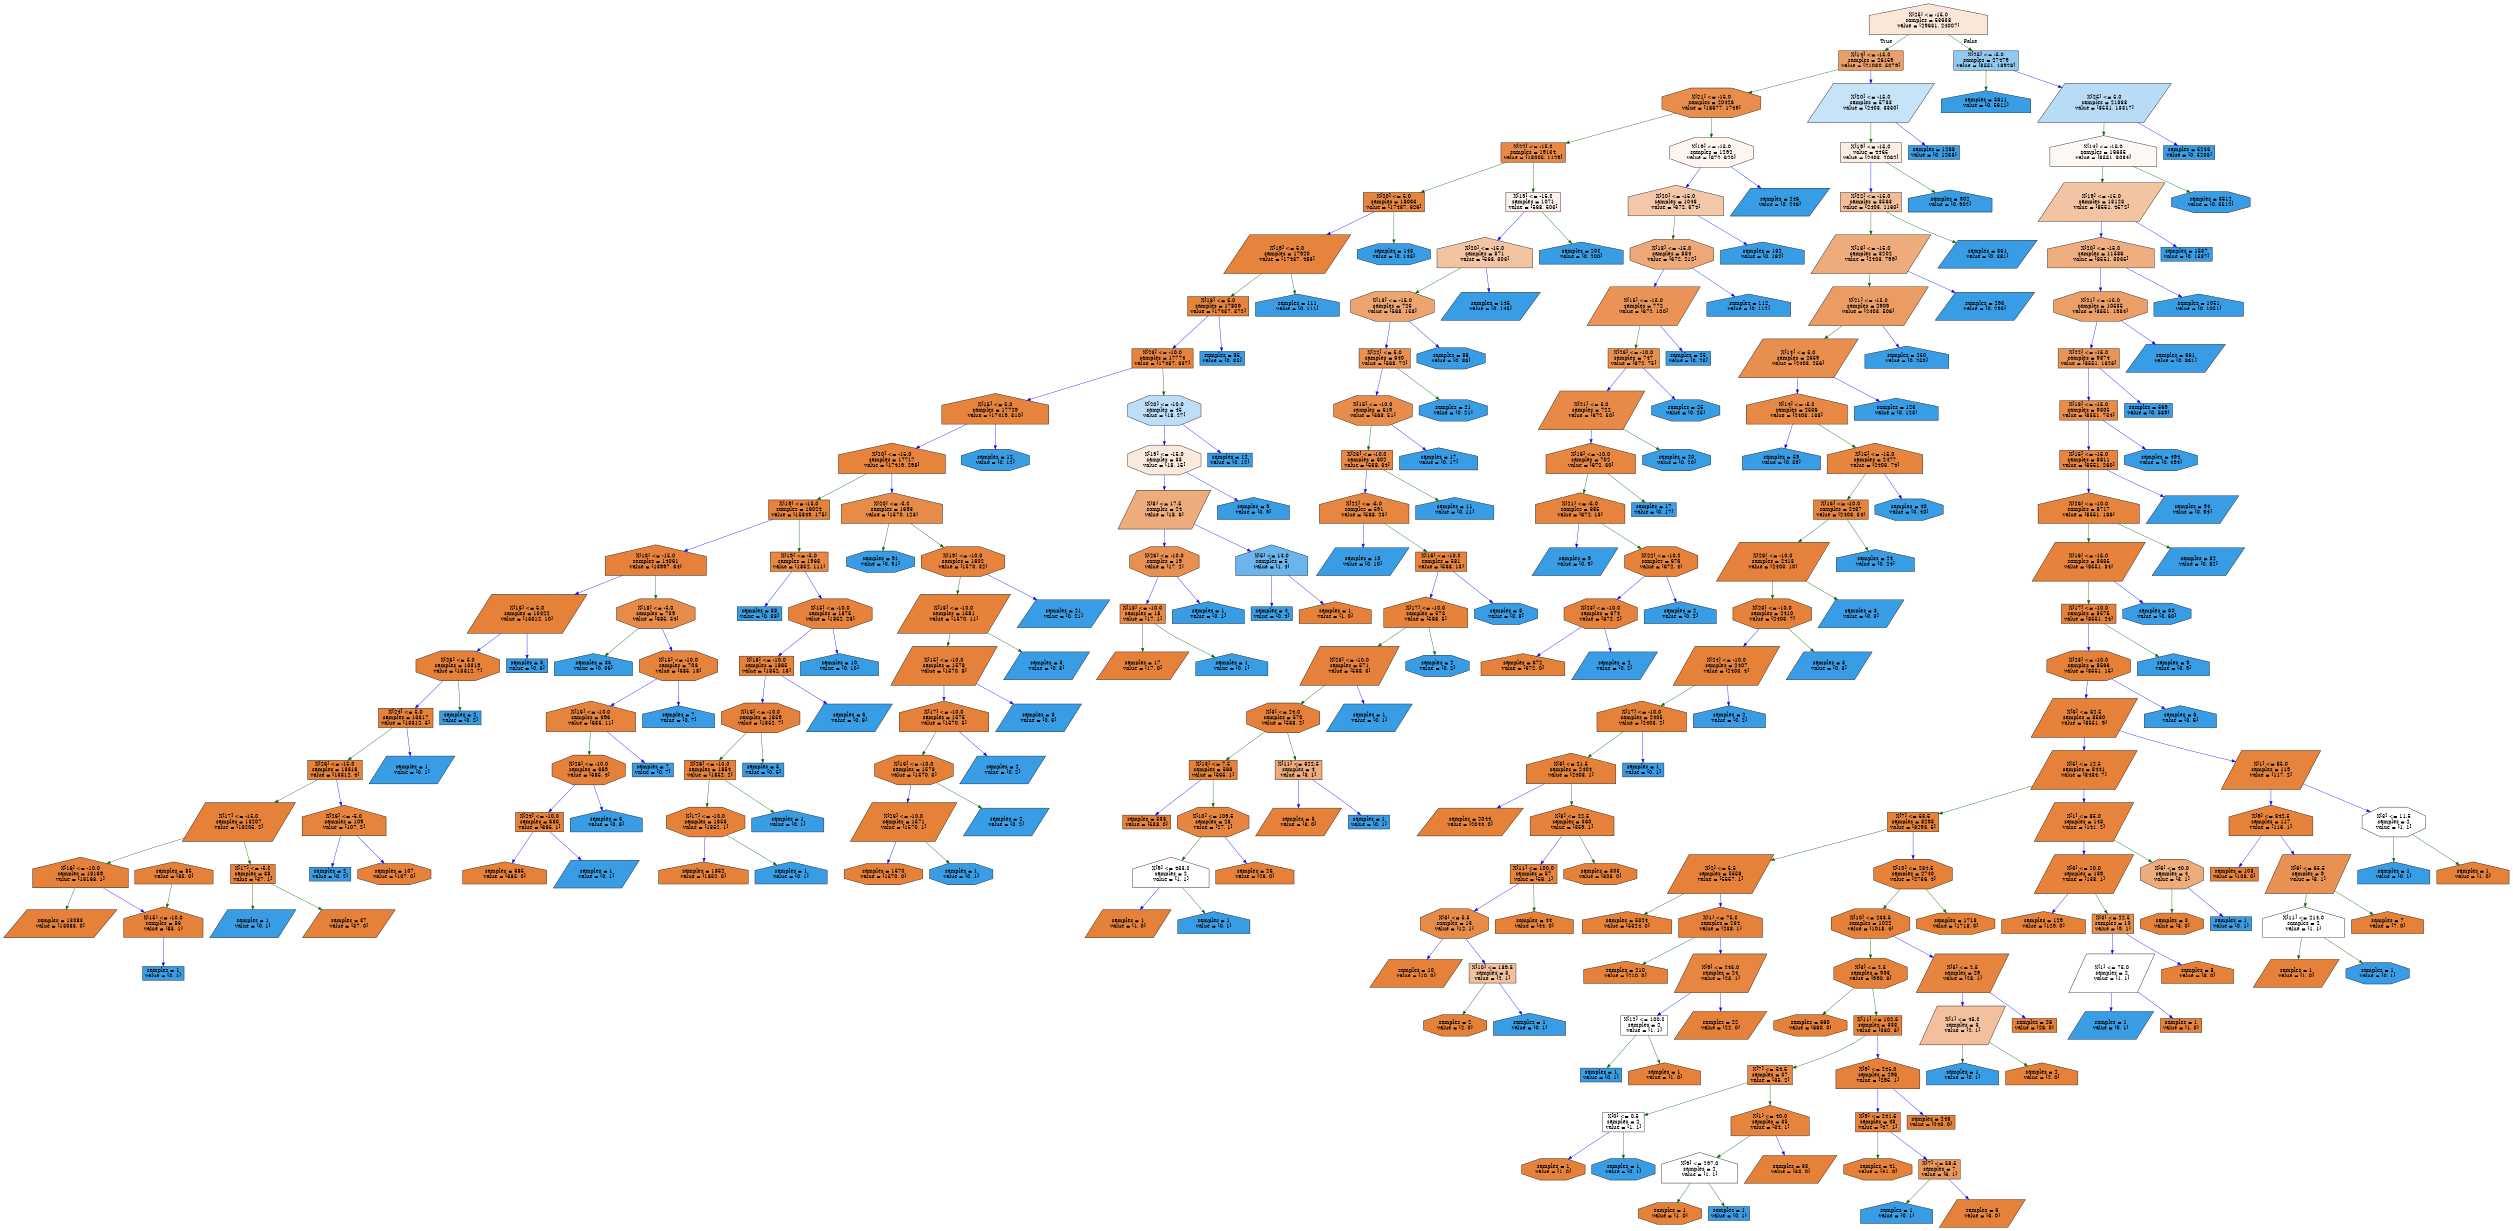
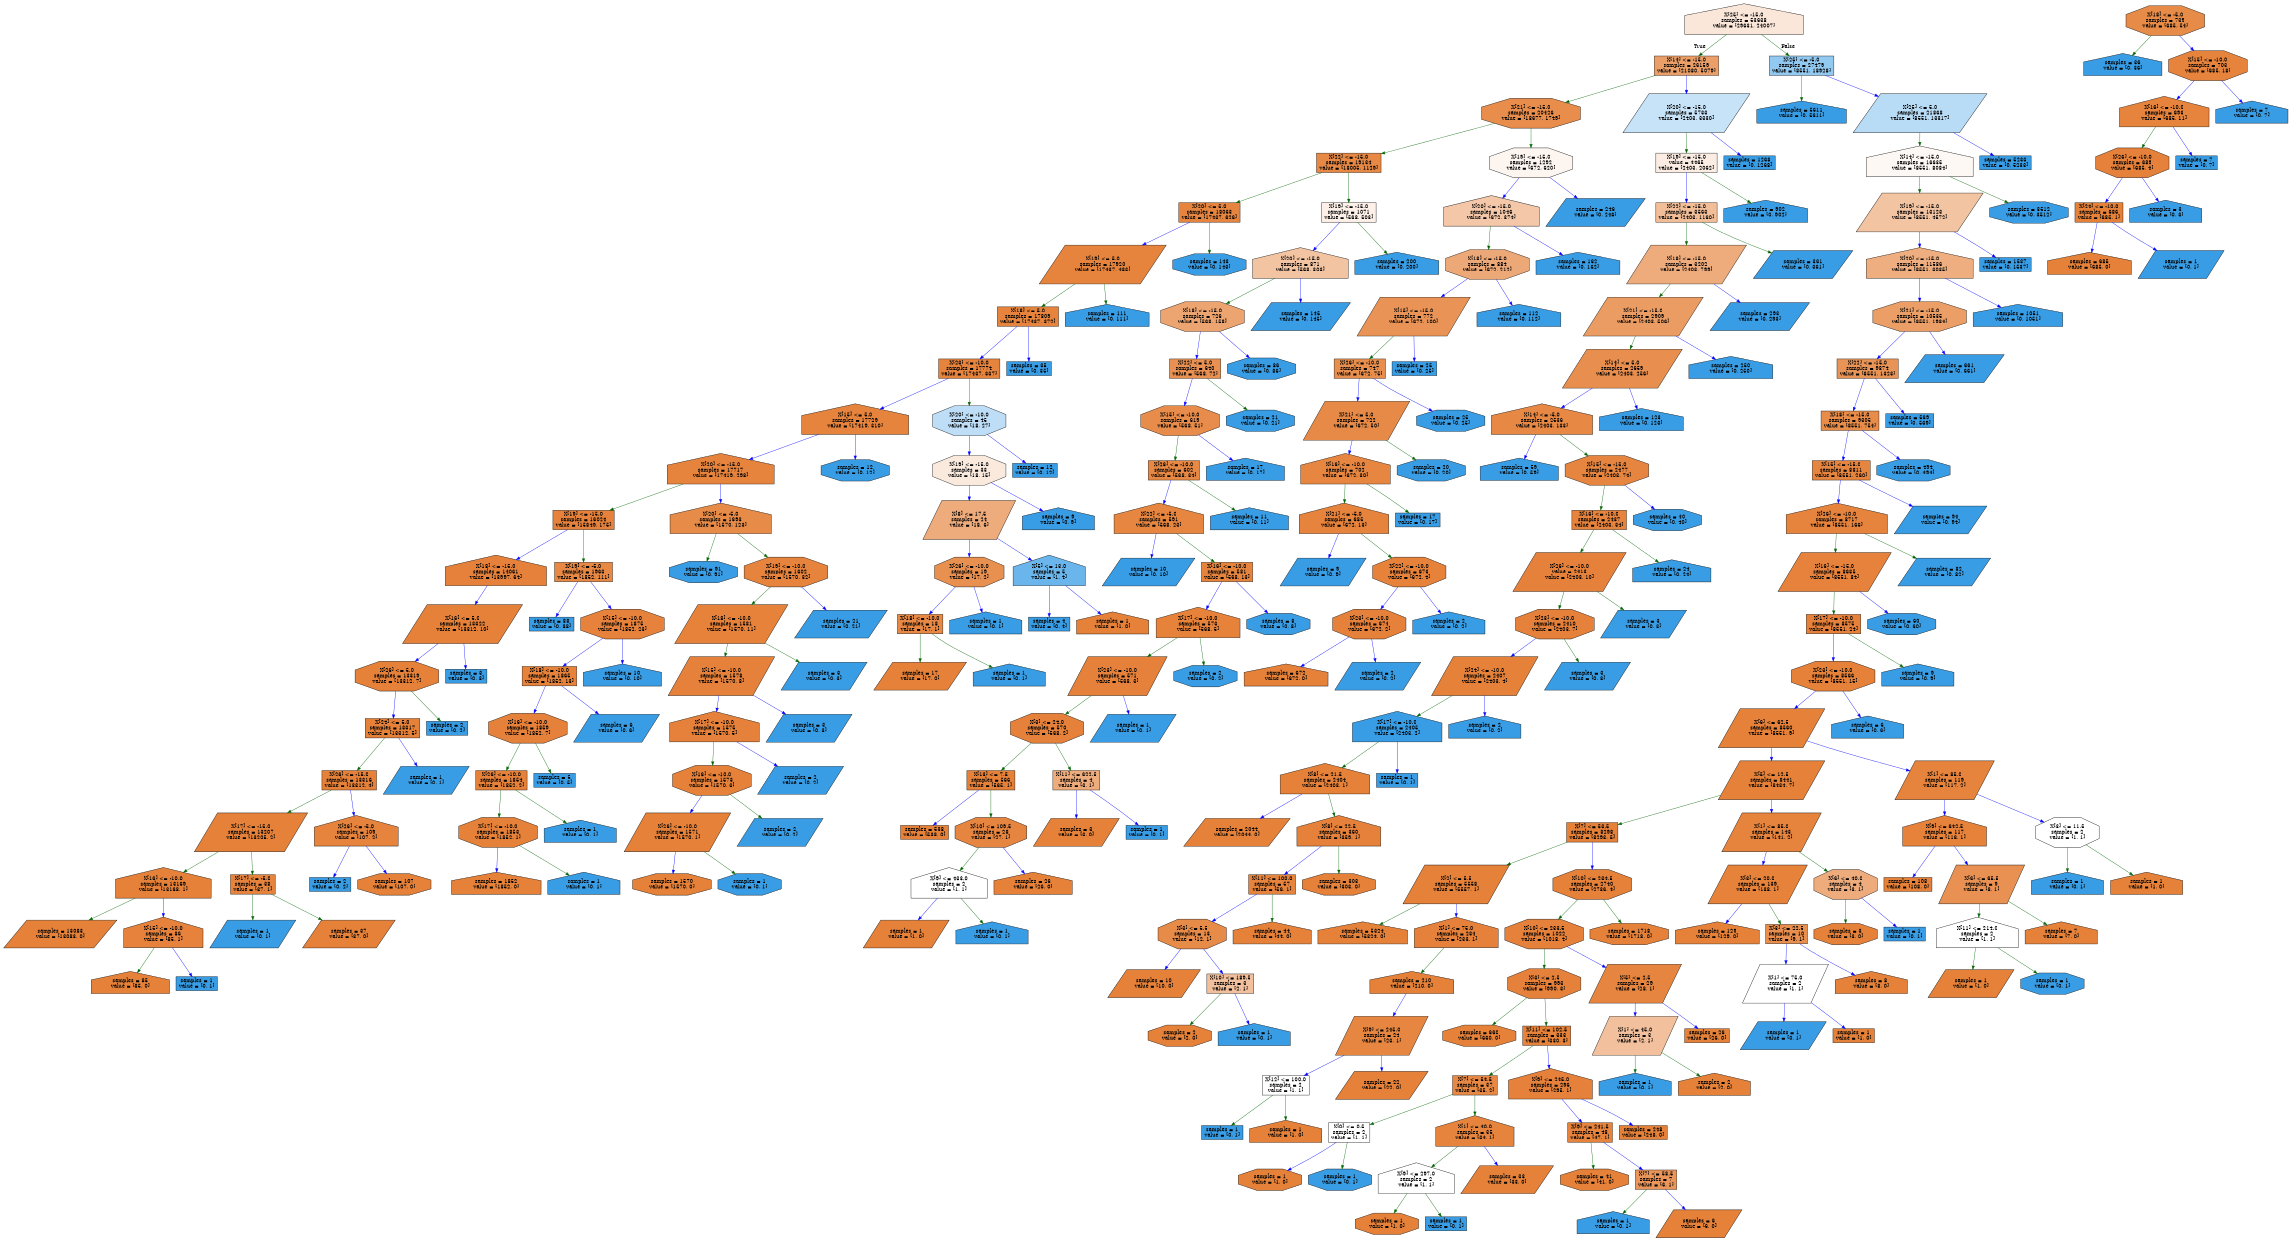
node "X[15] <= -15.0 samples = 2477 value = [2403, 74]": shape house -> octagon
node "X[26] <= -10.0 samples = 2413 value = [2403, 10]": label "X[26] <= -10.0 samples = 2413 value = [2403, 10]" -> "X[26] <= -10.0 value = 2413 value = [2403, 10]"
edge "X[18] <= -15.0 samples = 14061 value = [13997, 64]" -> "X[18] <= -5.0 samples = 739 value = [685, 54]": removed
node "X[17] <= -10.0 samples = 2405 value = [2403, 2]": fillcolor #e58139ff -> #399de5ff
edge "samples = 85 value = [85, 0]" -> "X[15] <= -10.0 samples = 86 value = [85, 1]": reversed
edge "X[1] <= 75.0 samples = 234 value = [233, 1]" -> "X[9] <= 245.0 samples = 24 value = [23, 1]": now "samples = 210 value = [210, 0]" -> "X[9] <= 245.0 samples = 24 value = [23, 1]"
